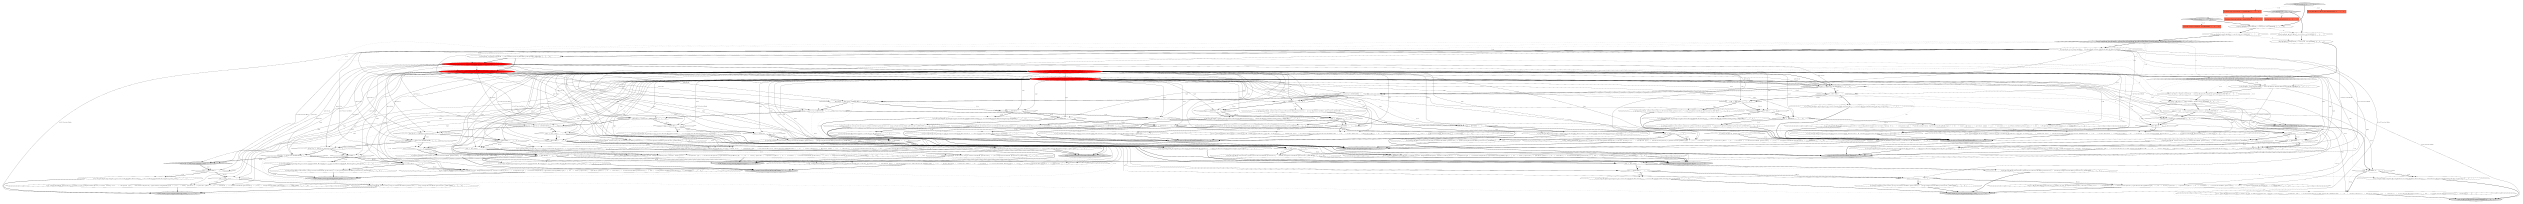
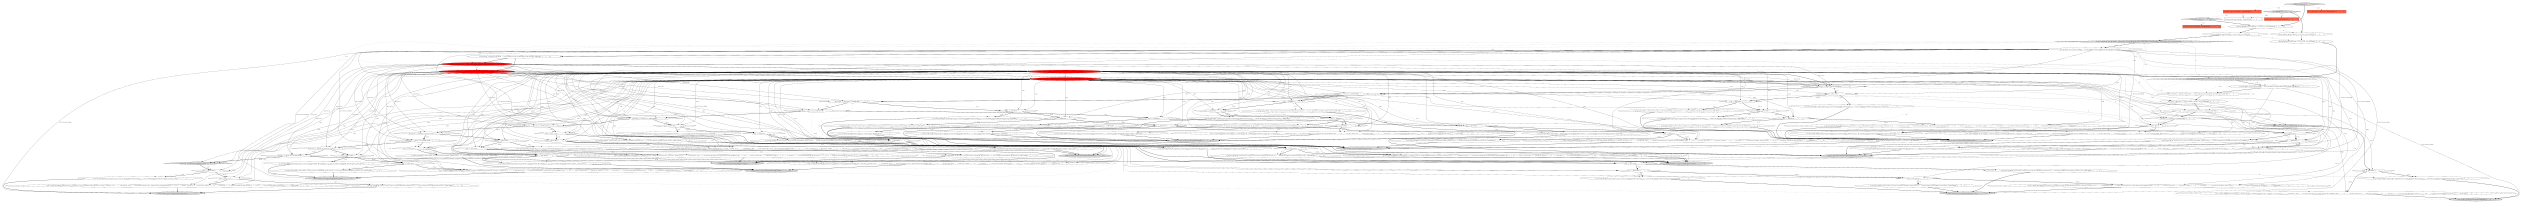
node "Consumer<ExpressionNode> scope@@@2@@@['0', '0', '1']": fillcolor tomato -> white
node "ArithmeticException ae@@@69@@@['1', '1', '0']": removed
